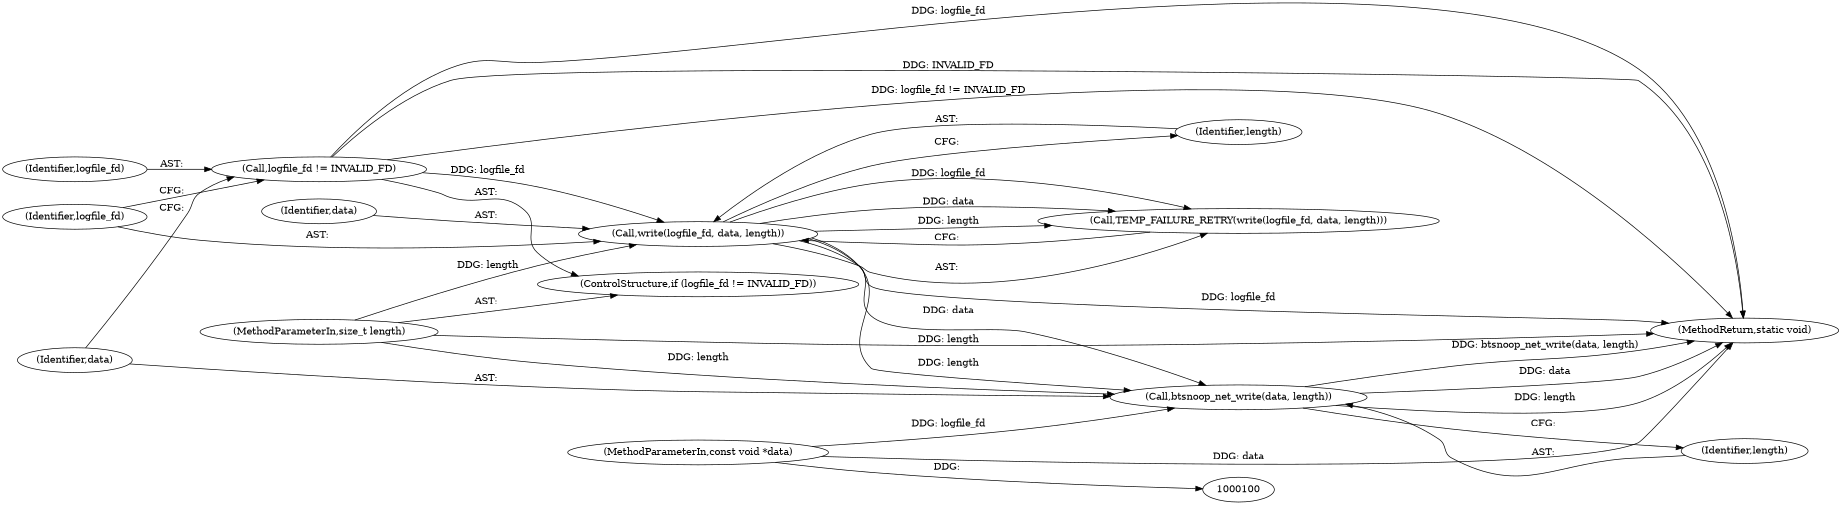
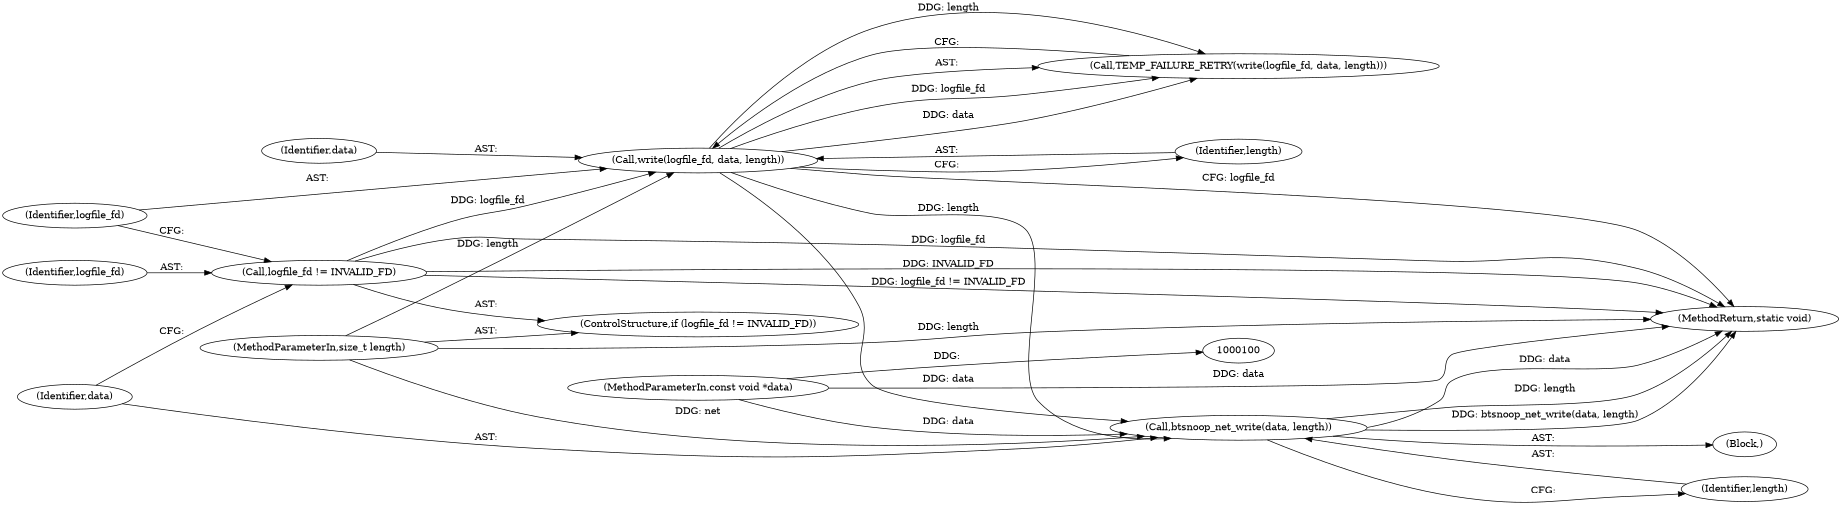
edge "(Call,write(logfile_fd, data, length))" -> "(MethodReturn,static void)": label "DDG: logfile_fd" -> "CFG: logfile_fd"
edge "(MethodParameterIn,size_t length)" -> "(Call,btsnoop_net_write(data, length))": label "DDG: length" -> "DDG: net"
edge "(MethodParameterIn,const void *data)" -> "(Call,btsnoop_net_write(data, length))": label "DDG: logfile_fd" -> "DDG: data"
node "(Block,)": added
